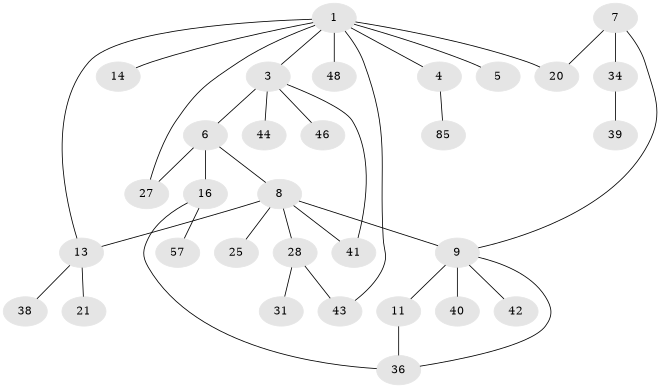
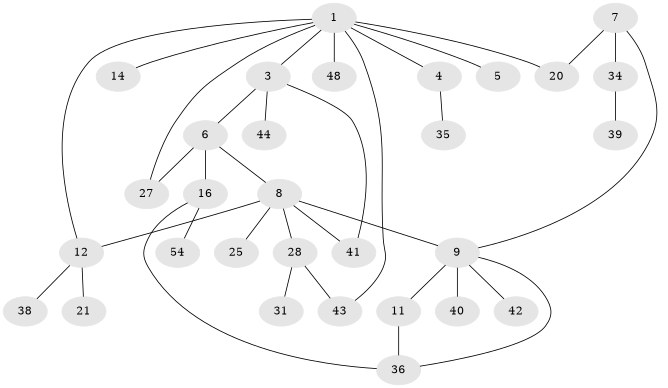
node "46": removed
node "85": label "85" -> "35"
node "13": label "13" -> "12"
node "57": label "57" -> "54"
